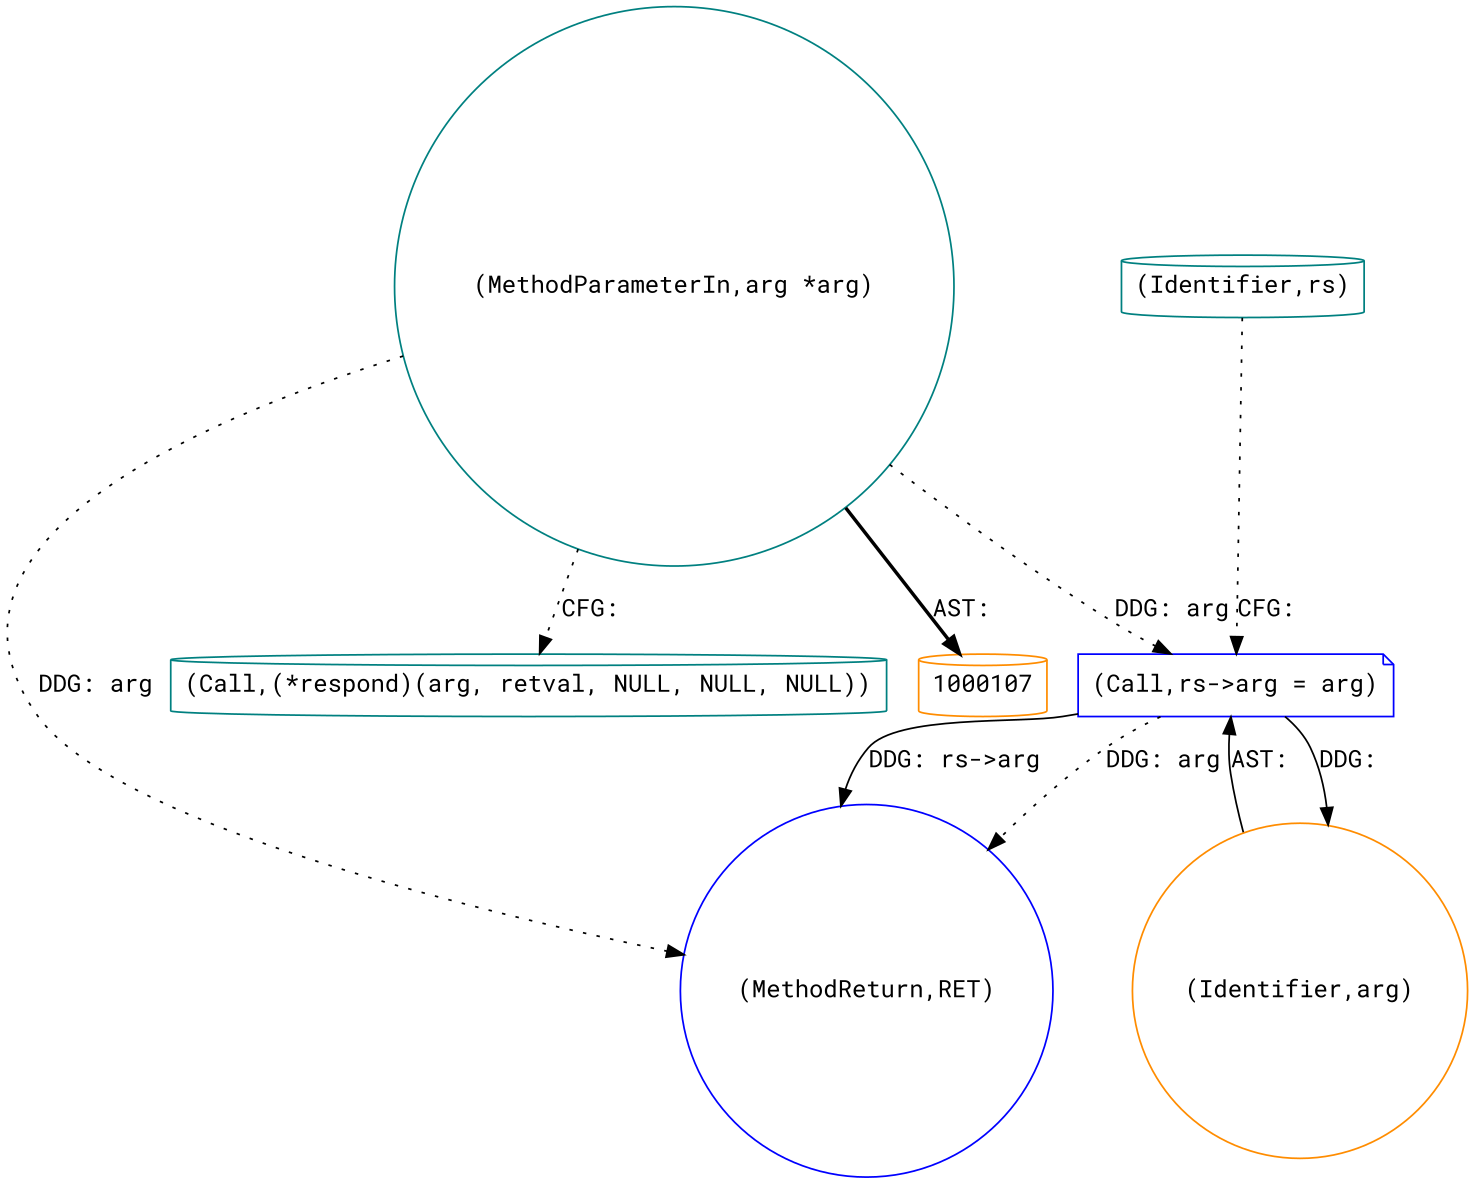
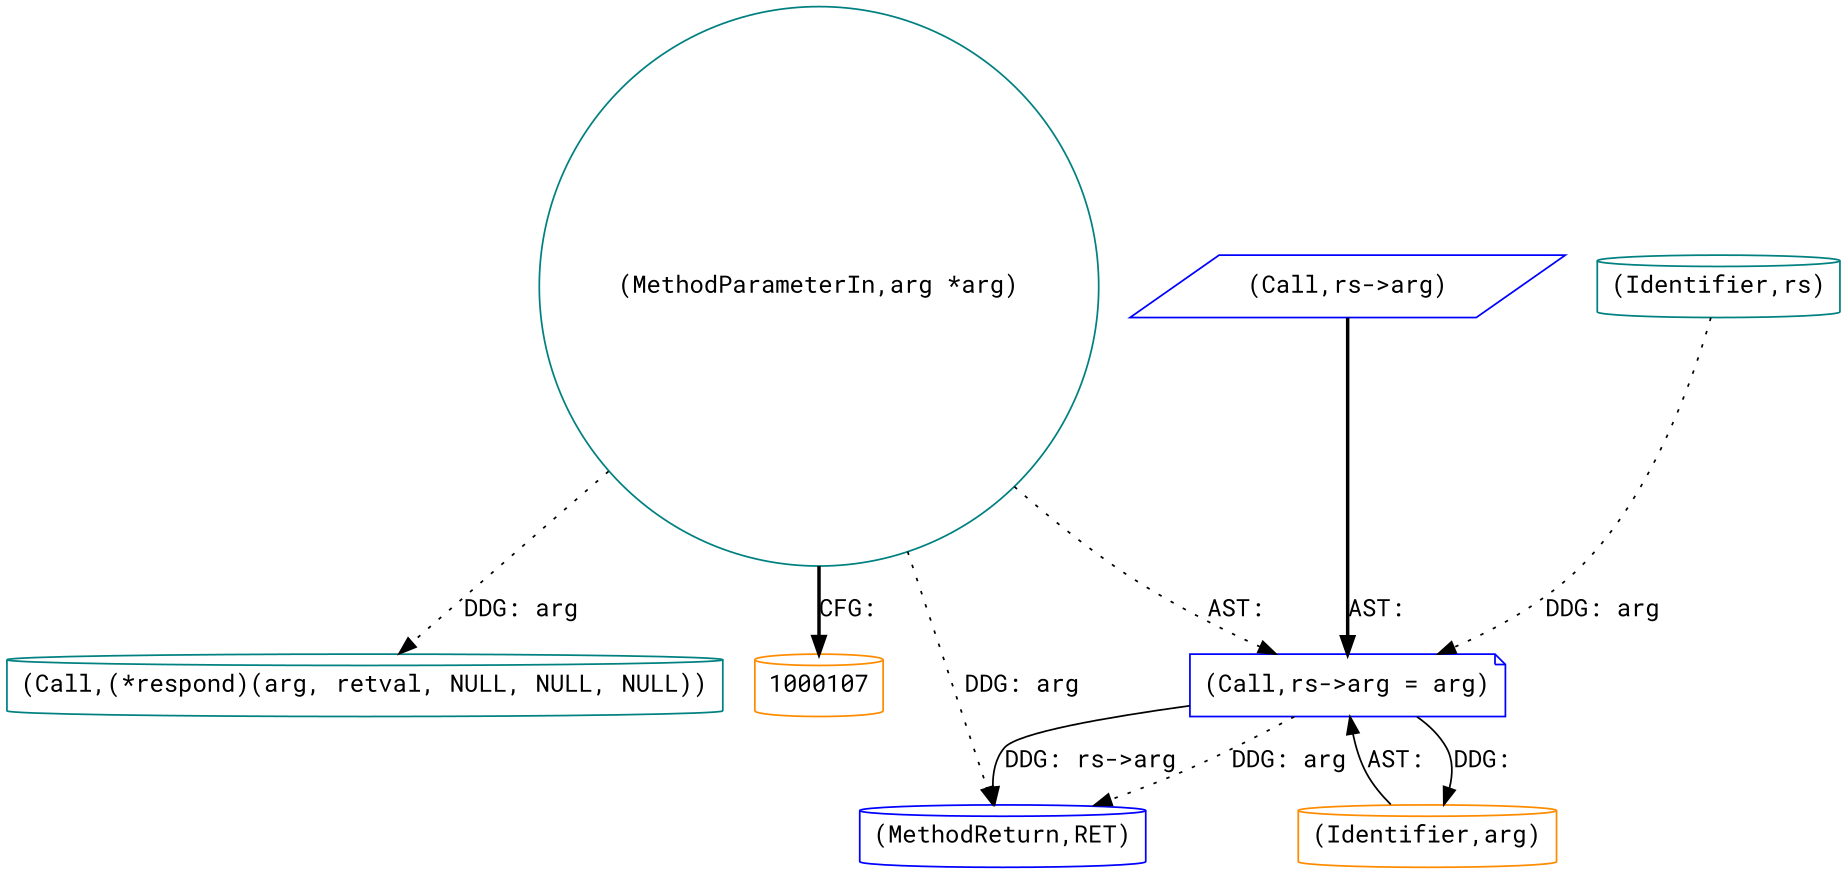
node "(Call,rs->arg)": added
edge "(MethodParameterIn,arg *arg)" -> "(Call,(*respond)(arg, retval, NULL, NULL, NULL))": label "CFG: " -> "DDG: arg"
edge "(MethodParameterIn,arg *arg)" -> "1000107": label "AST: " -> "CFG: "
edge "(MethodParameterIn,arg *arg)" -> "(Call,rs->arg = arg)": label "DDG: arg" -> "AST: "
edge "(Identifier,rs)" -> "(Call,rs->arg = arg)": label "CFG: " -> "DDG: arg"
node "(MethodReturn,RET)": shape circle -> cylinder
node "(Identifier,arg)": shape circle -> cylinder
